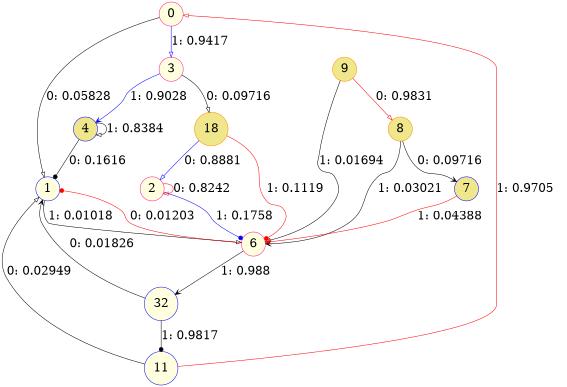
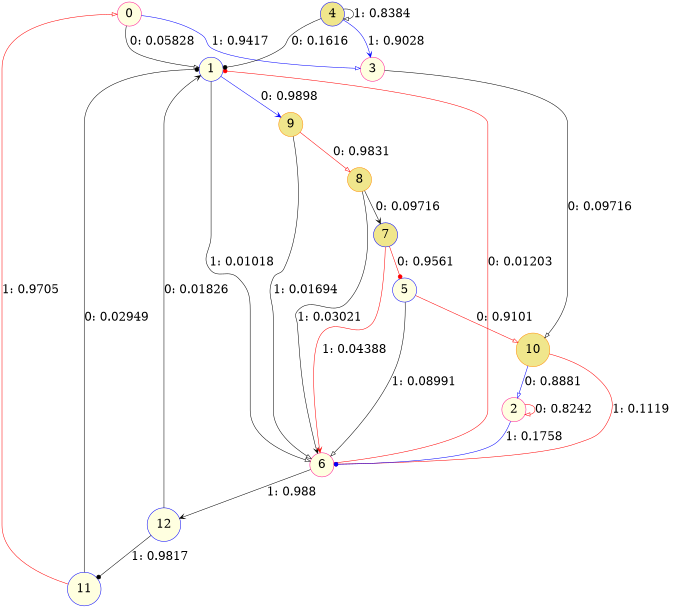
edge "3" -> "4": reversed
edge "1" -> "9": added, label "0: 0.9898"
node "18": label "18" -> "10"
node "5": added
node "32": label "32" -> "12"
edge "11" -> "1": arrowhead onormal -> dot
